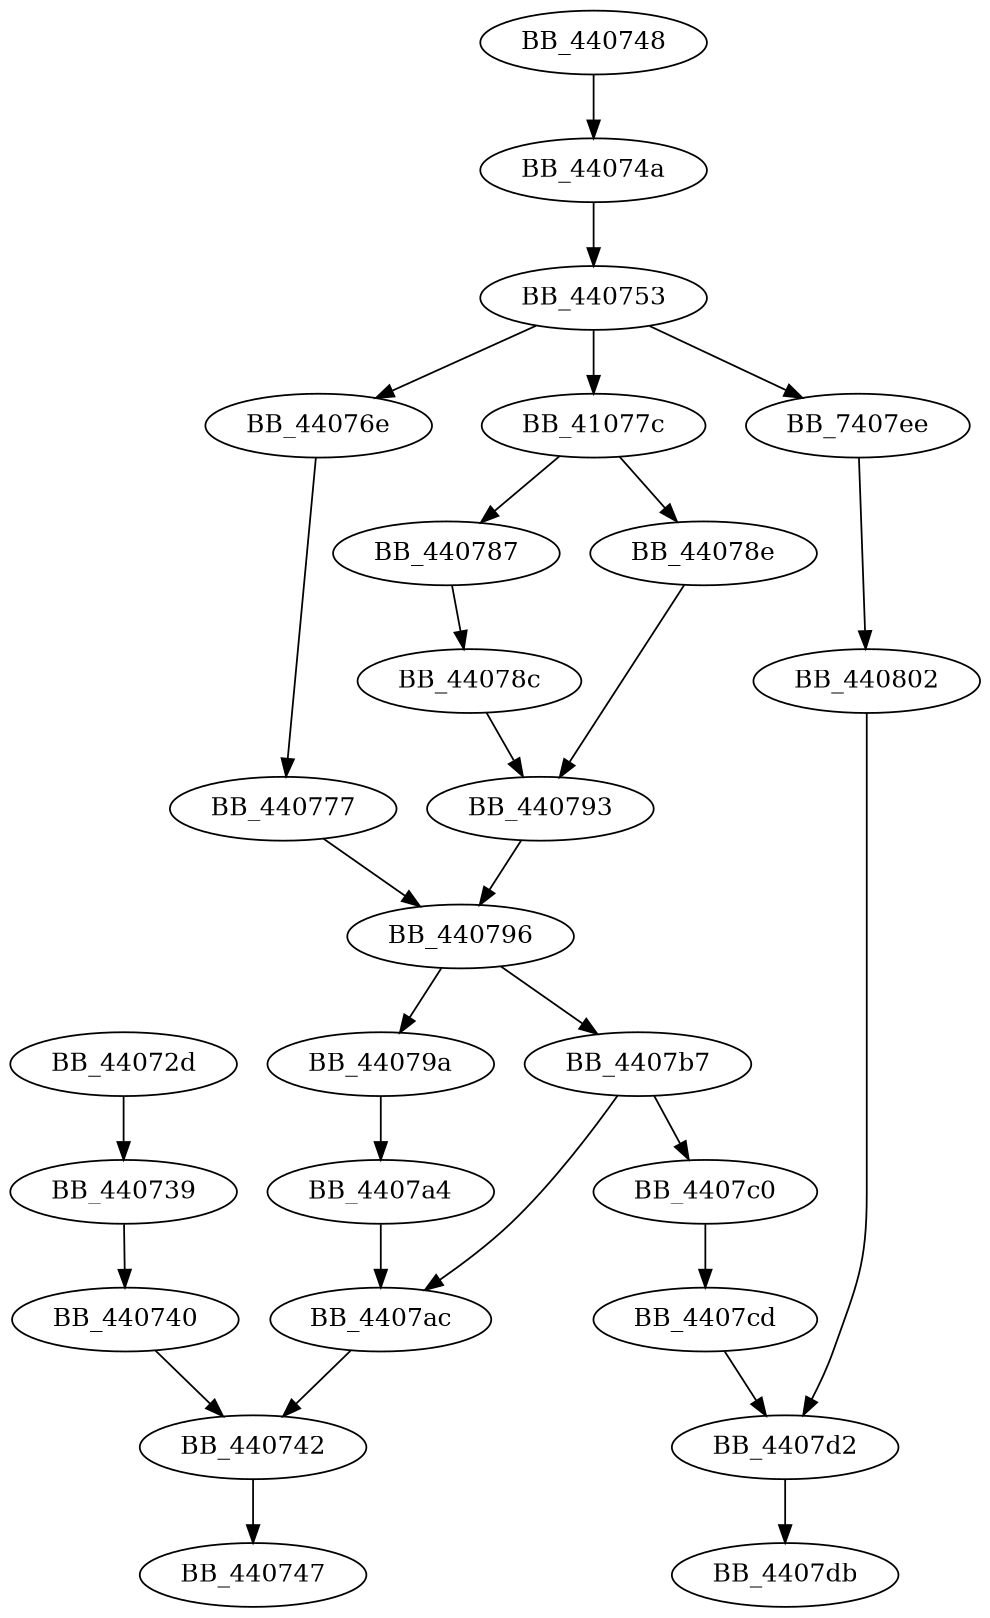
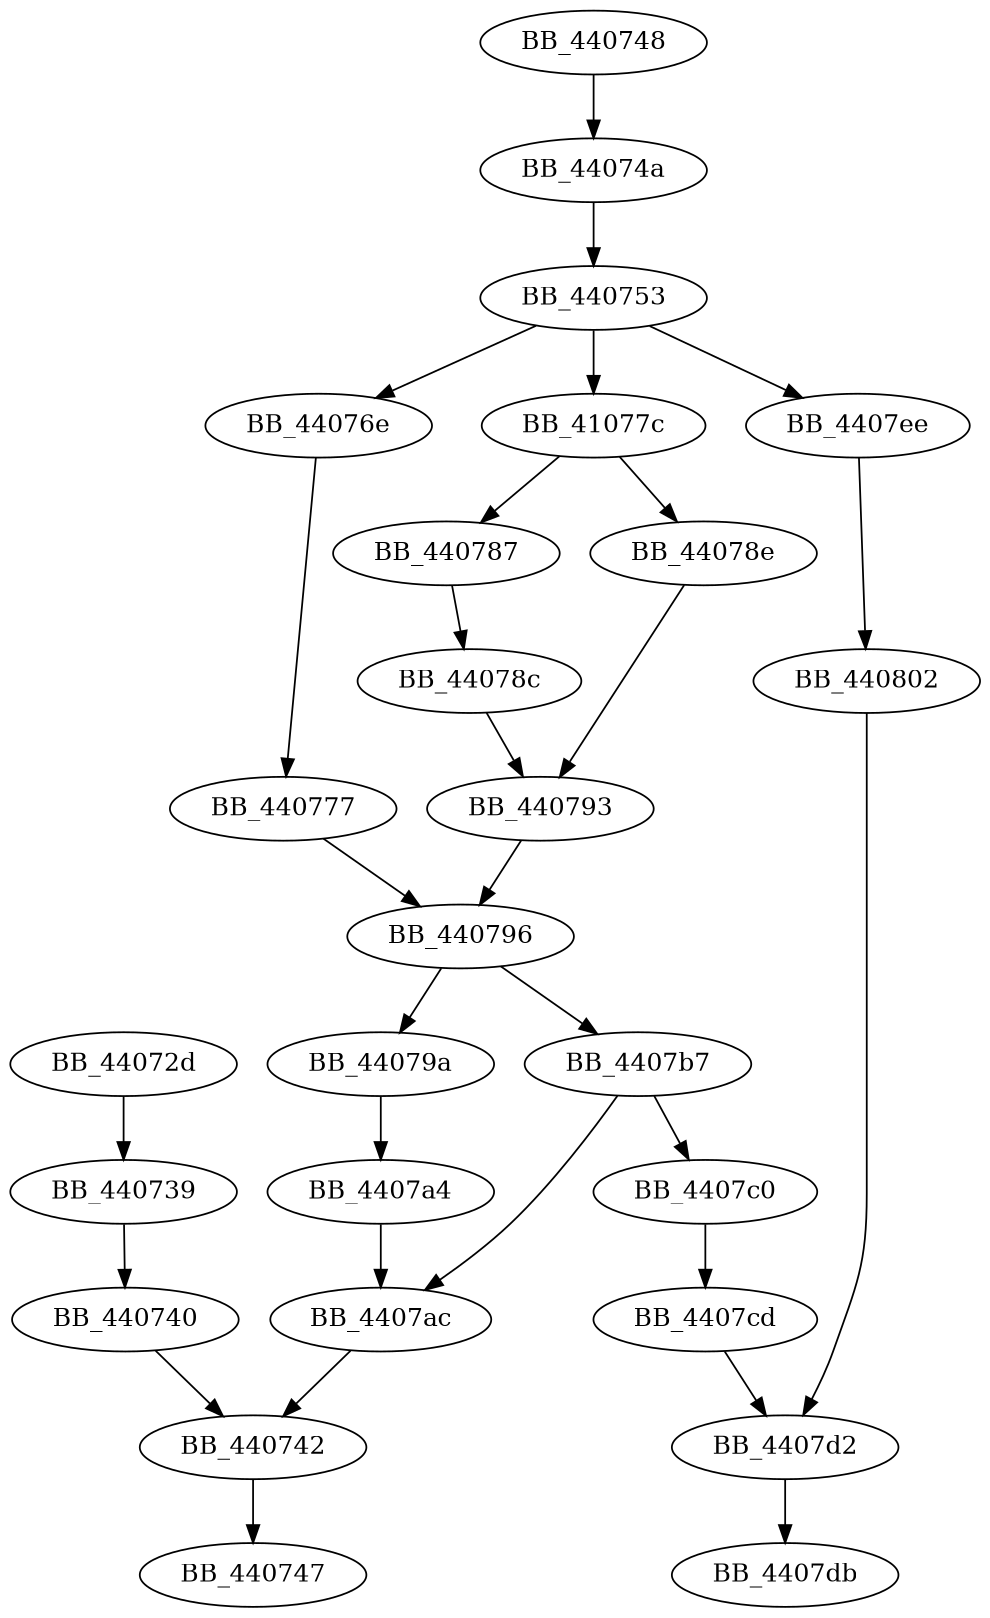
node "BB_7407ee": label "BB_7407ee" -> "BB_4407ee"
